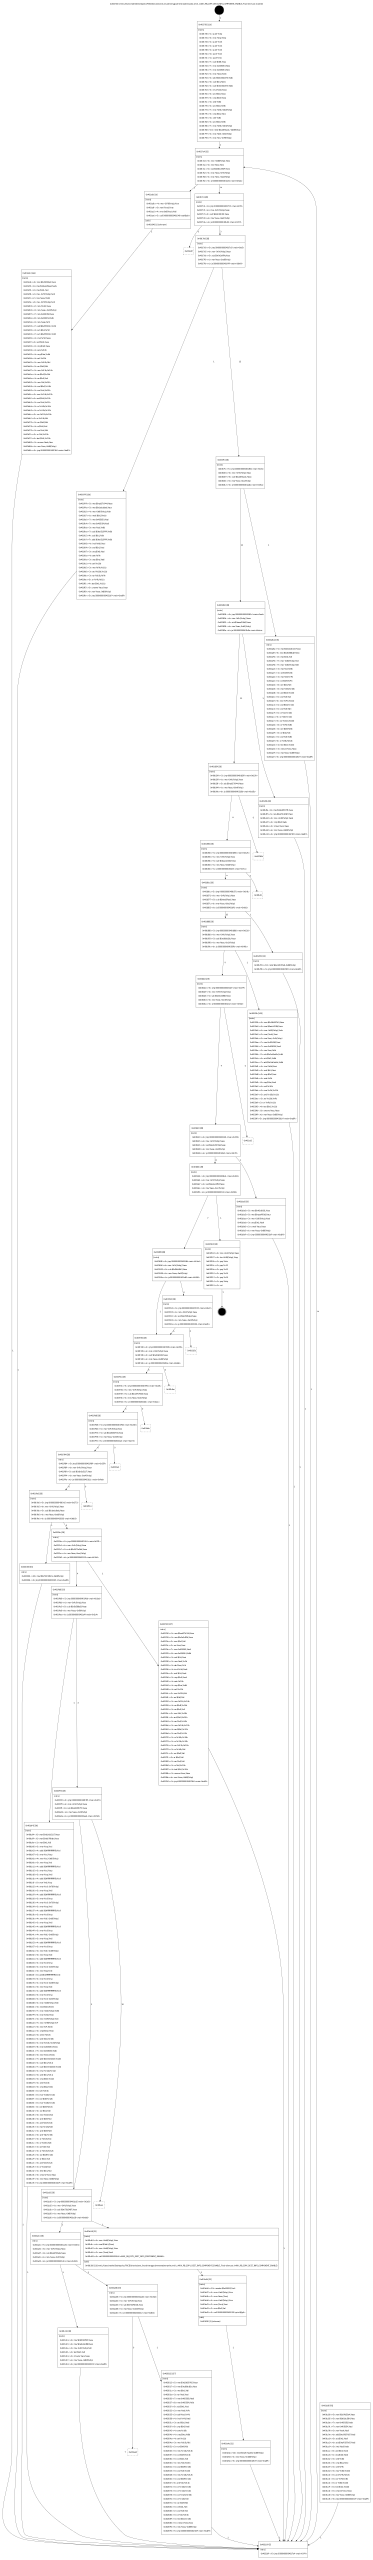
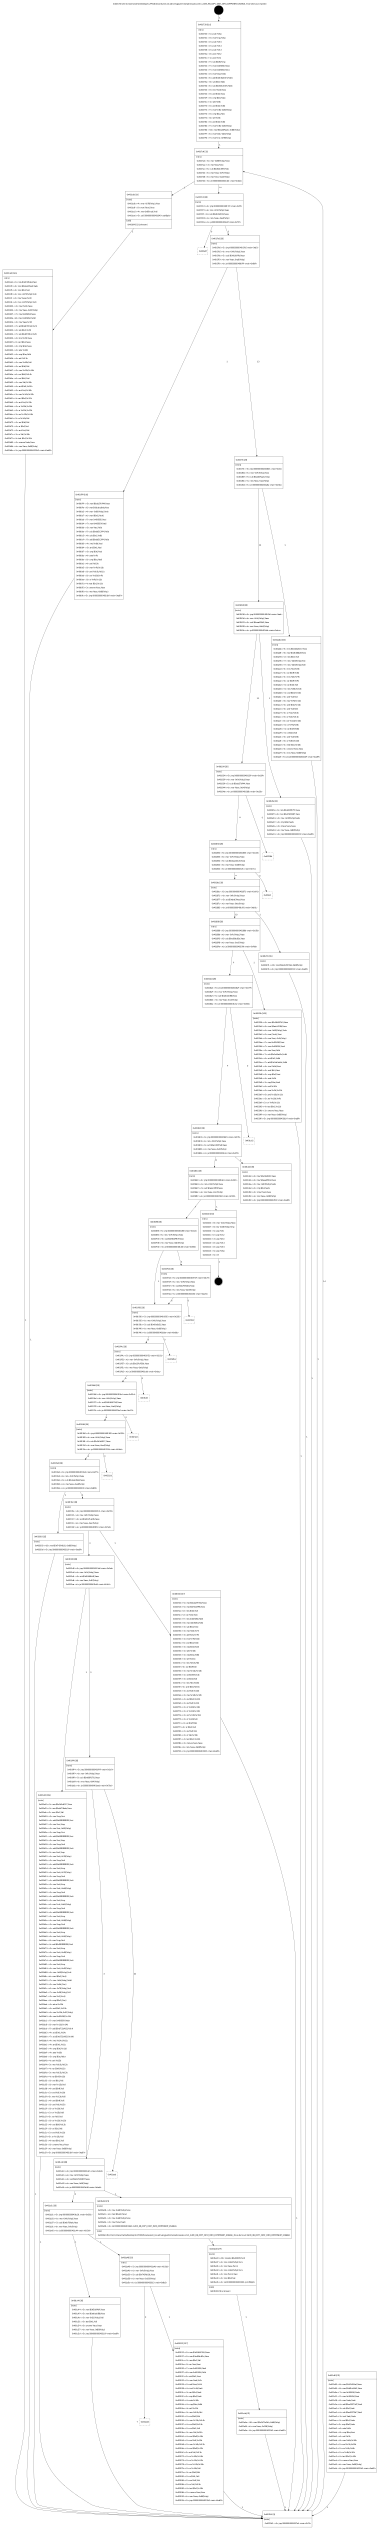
edge "0x401da0 [30]" -> "0x4021b9 [5]": removed, label "1"
